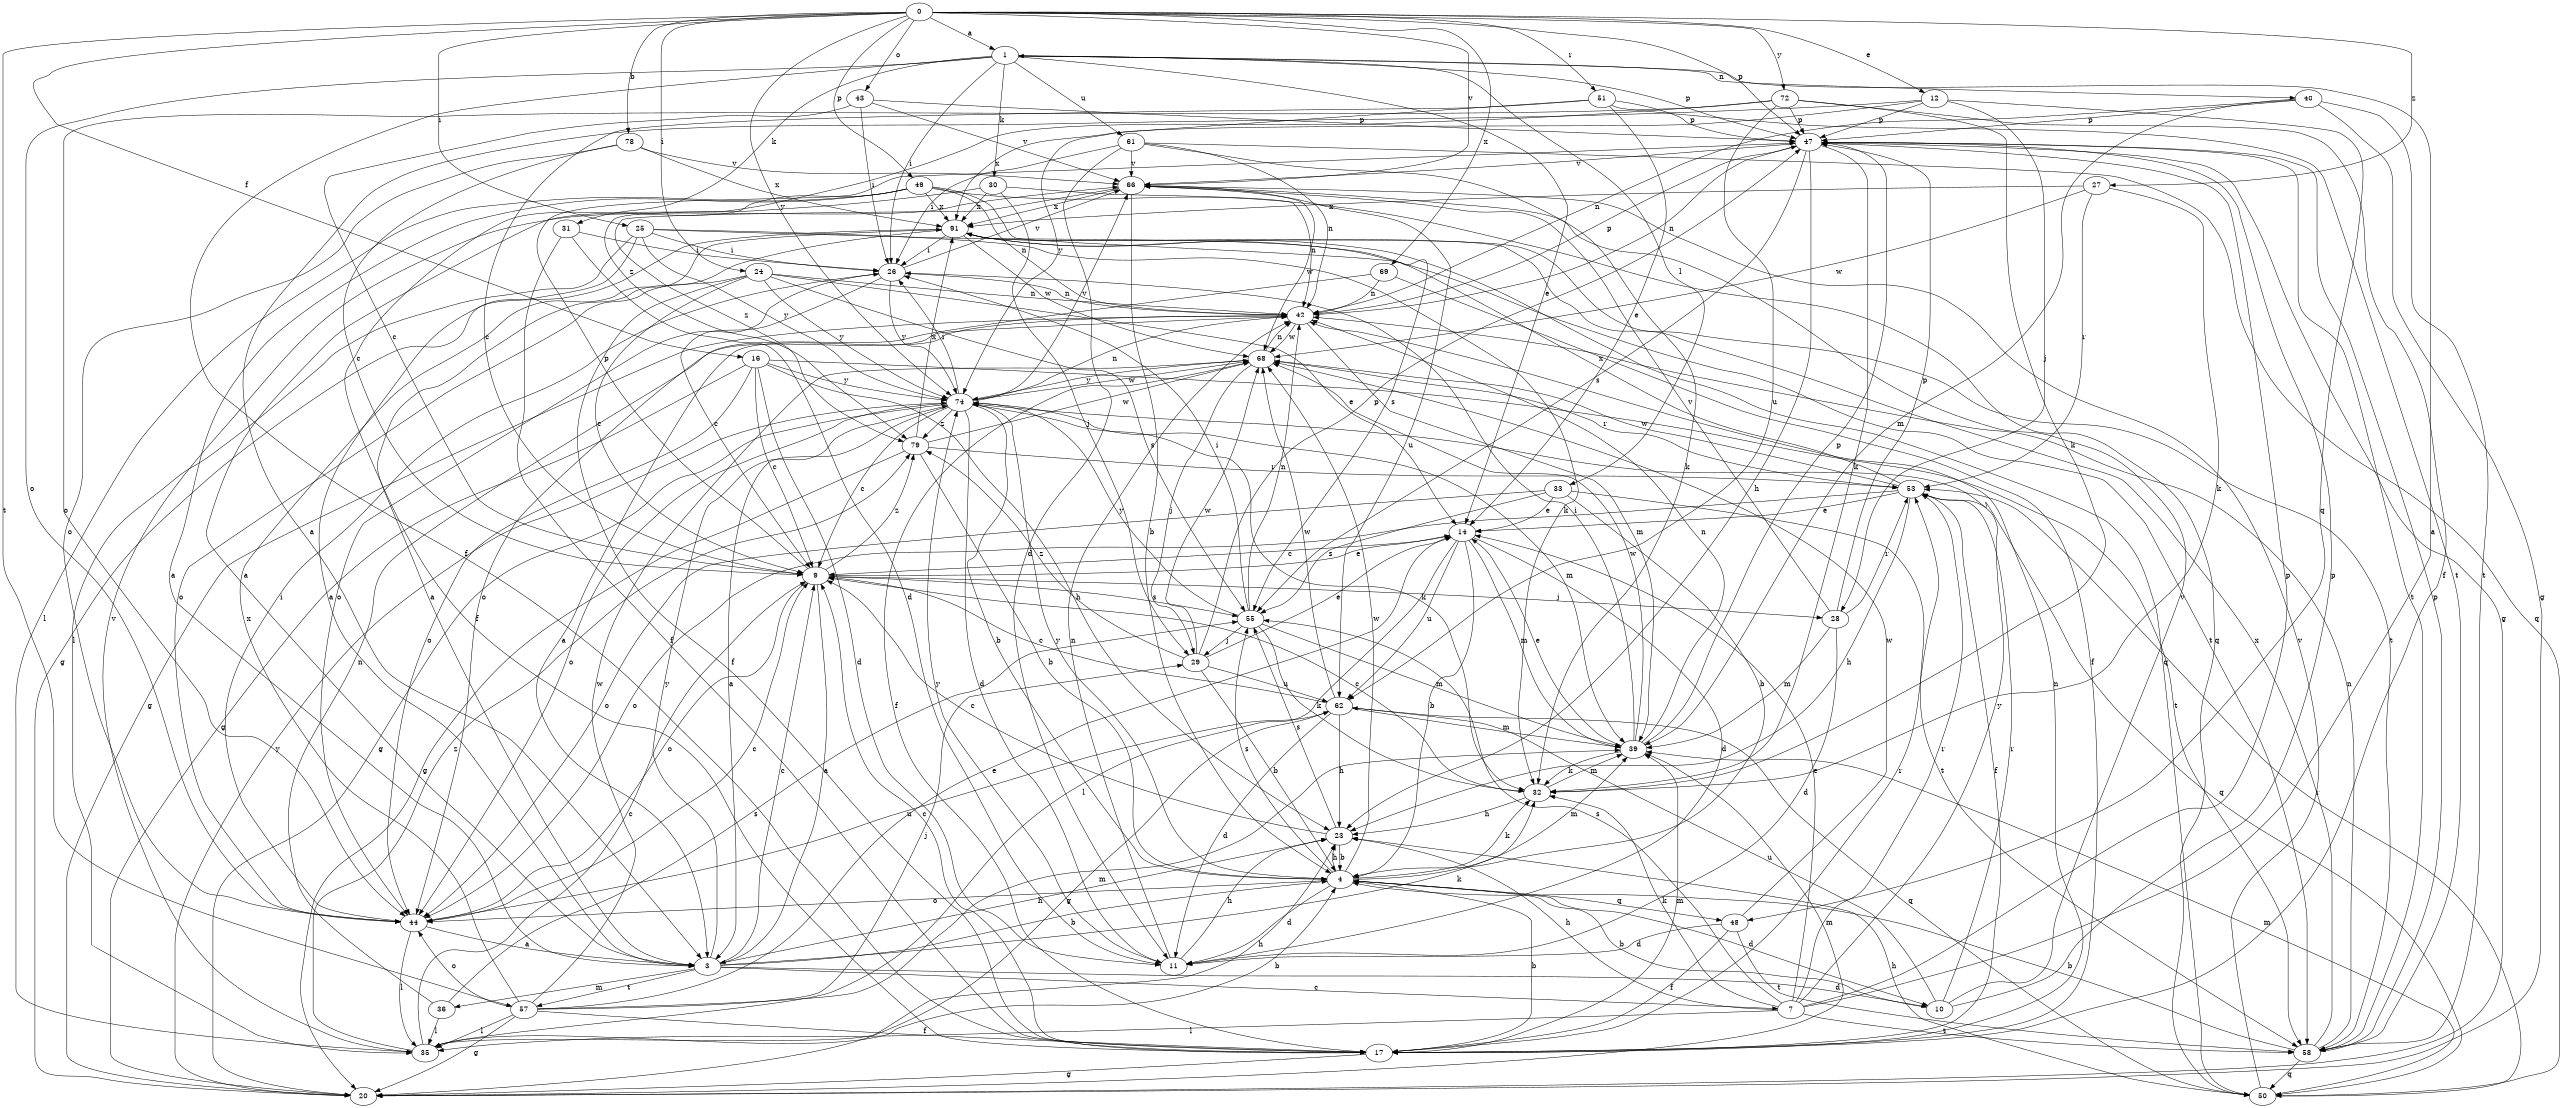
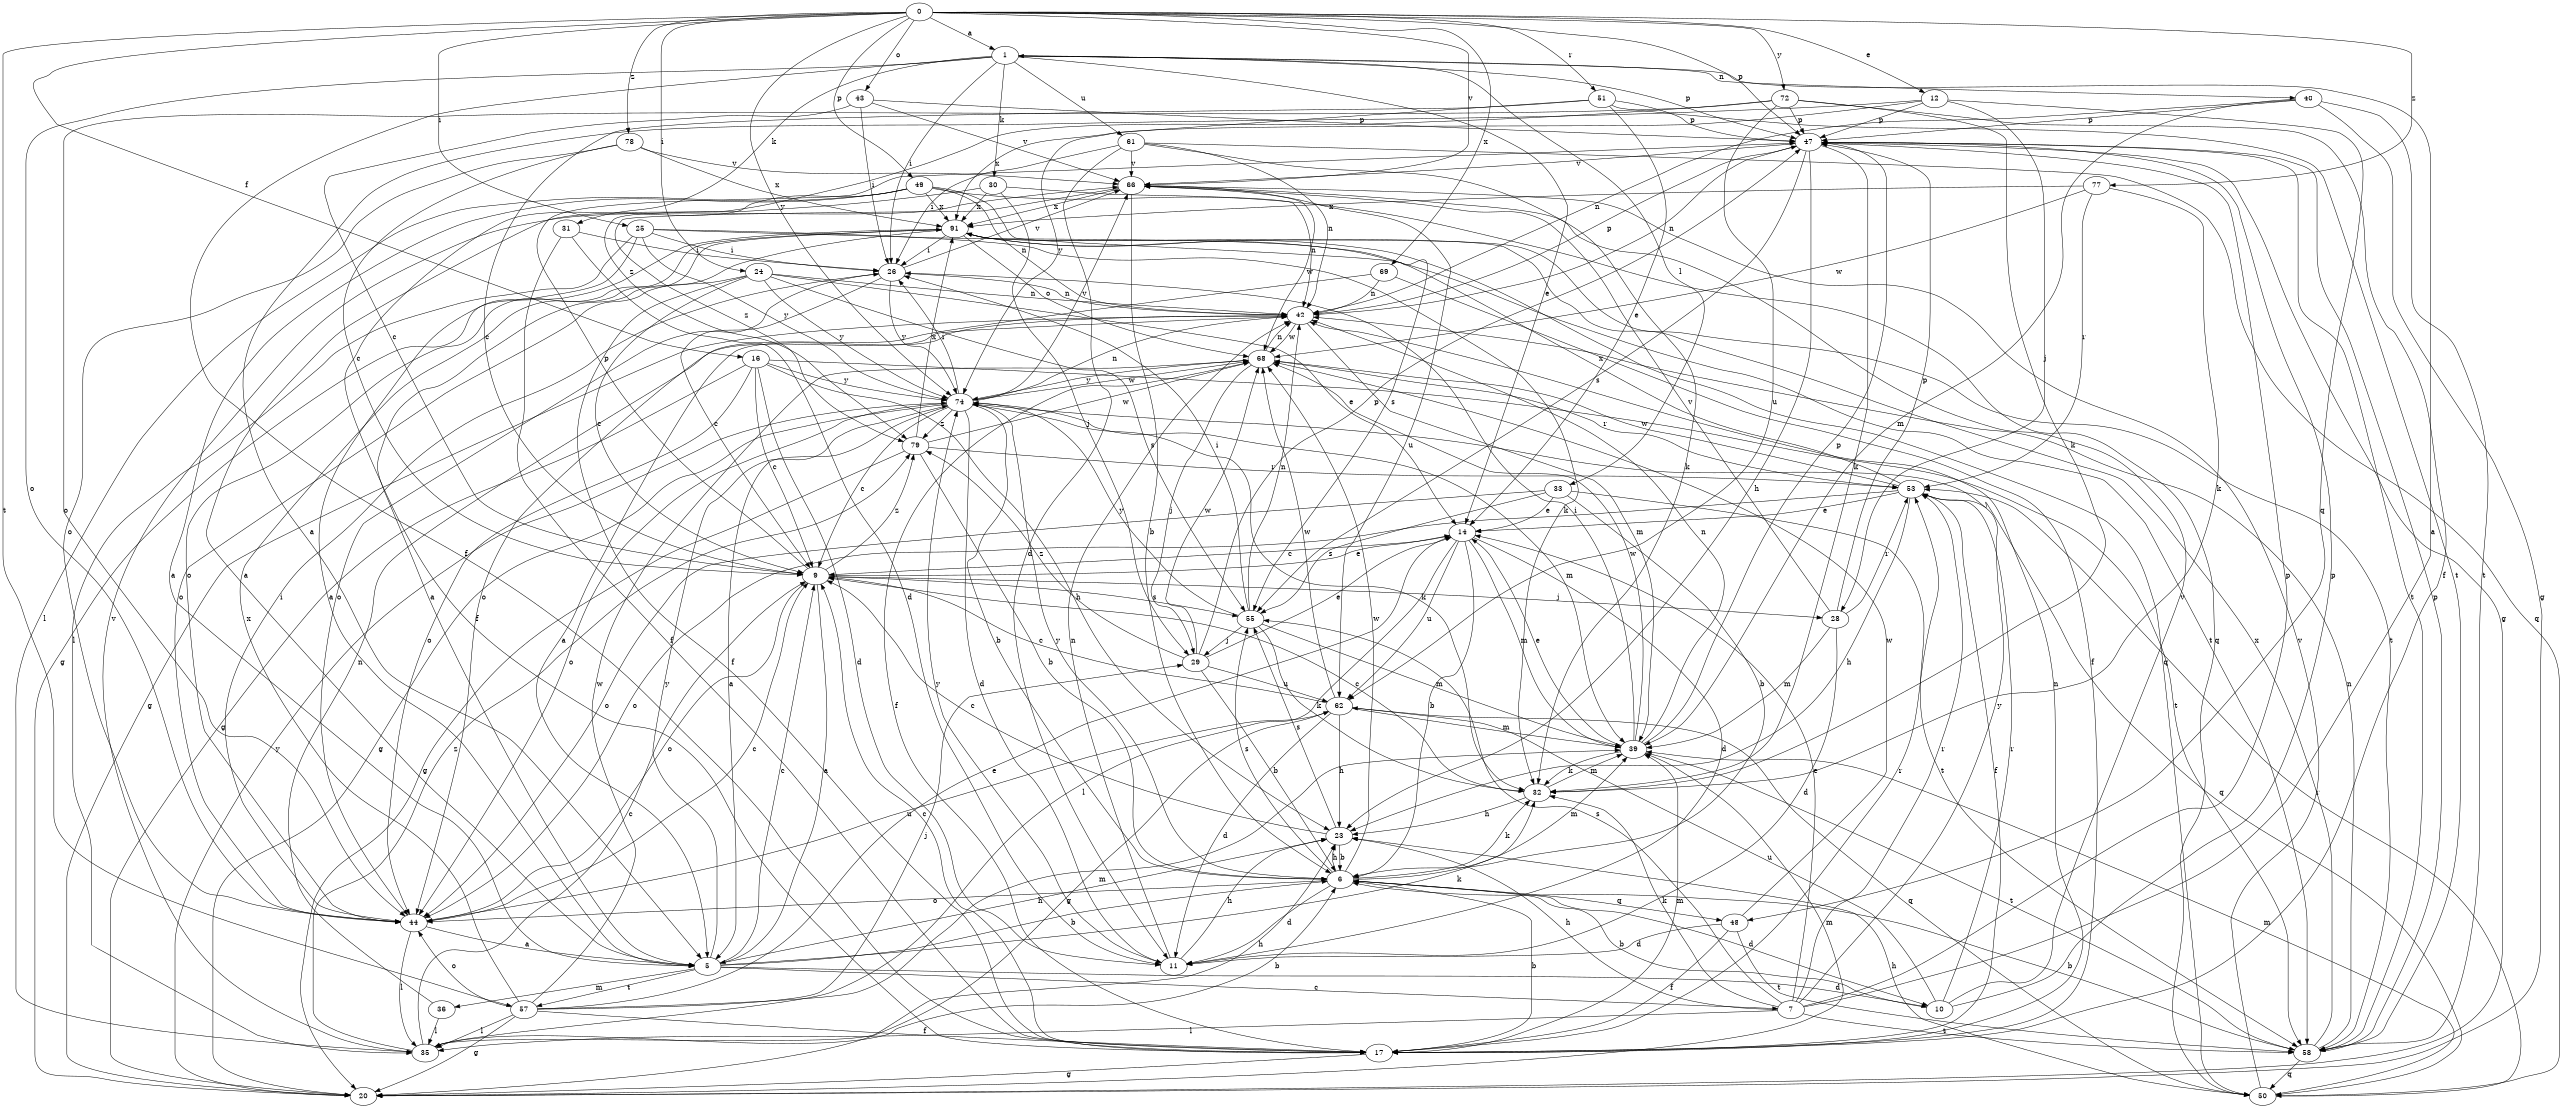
edge "0" -> "78": label "b" -> "z"
node "27": label "27" -> "77"
edge "91" -> "68": label "w" -> "o"
edge "91" -> "44": added, label "o"
edge "36" -> "55": removed, label "s"
node "4": label "4" -> "6"
edge "39" -> "58": added, label "t"
node "3": label "3" -> "5"
